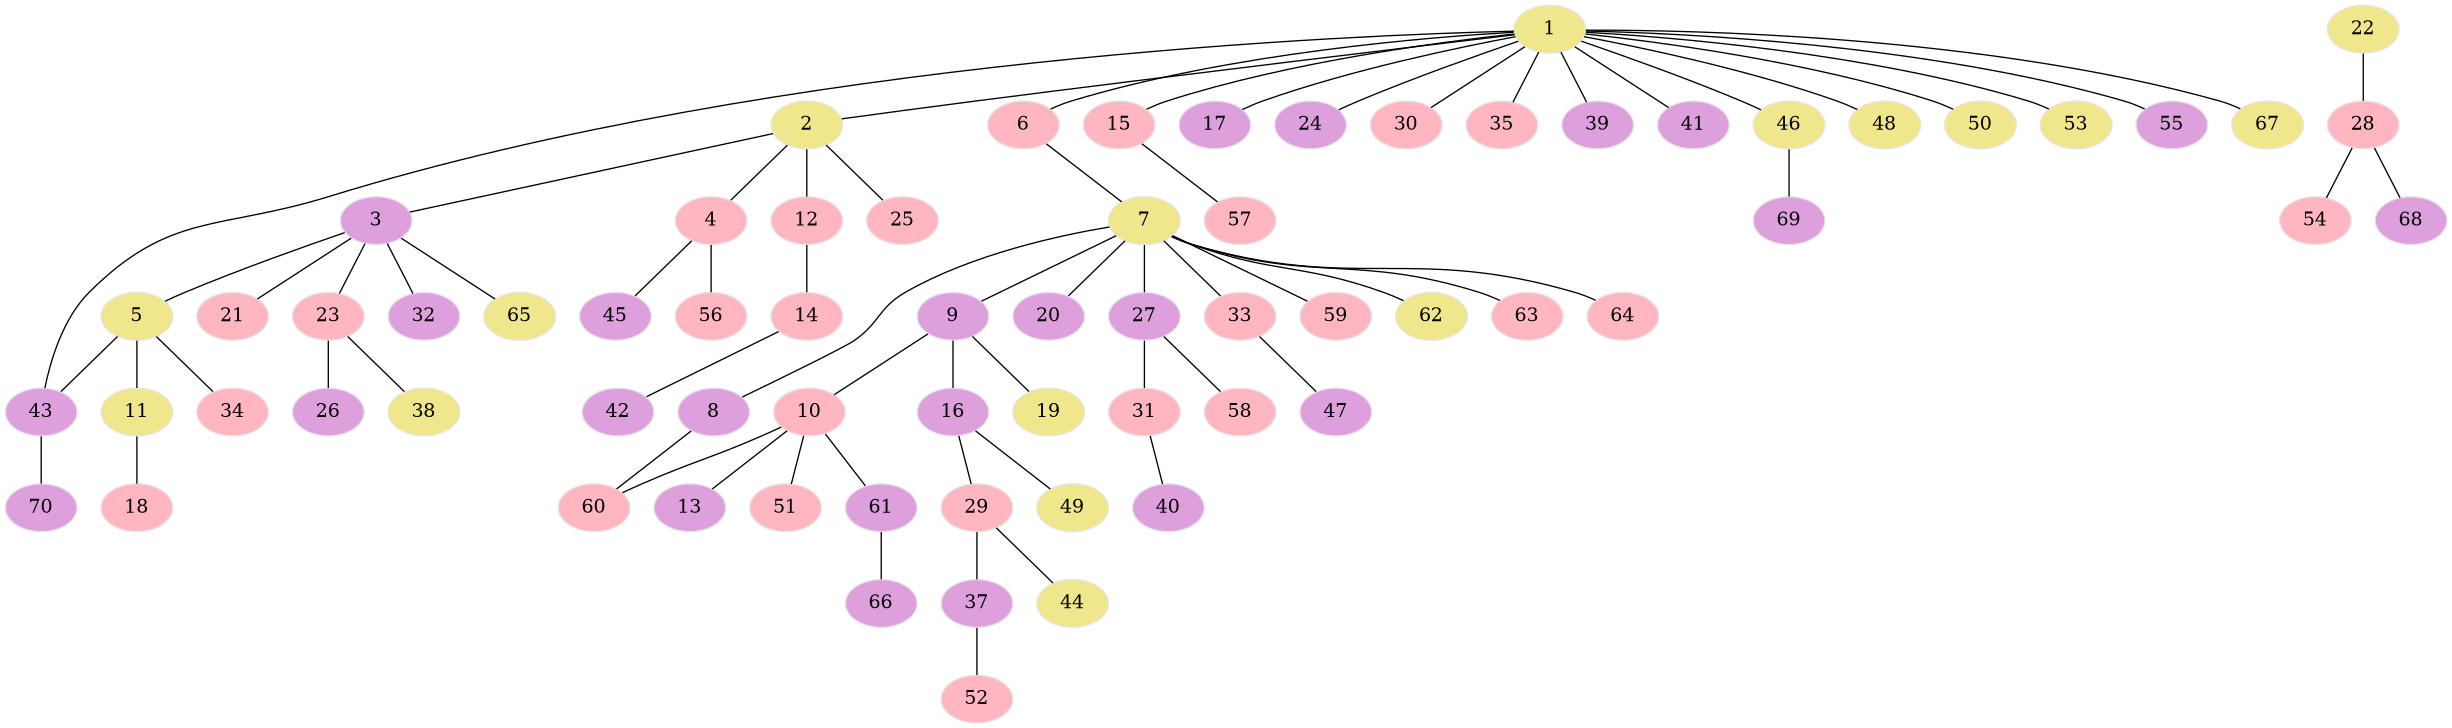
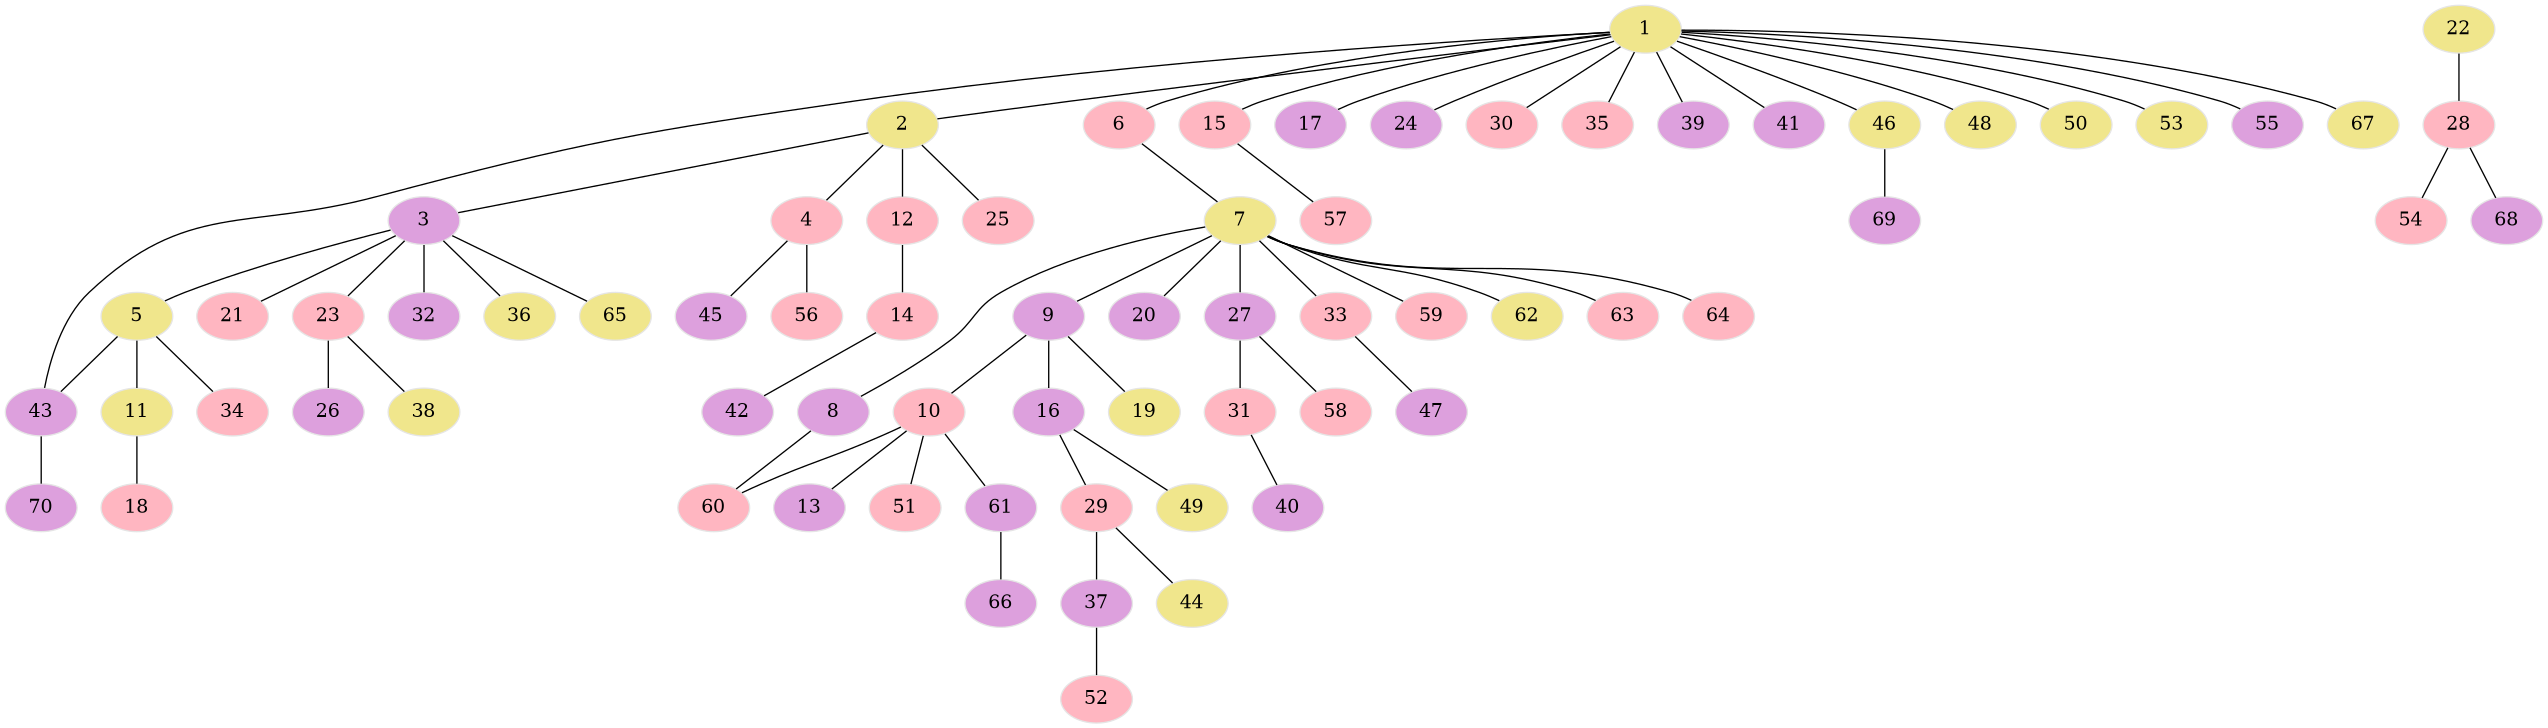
node "36": added
